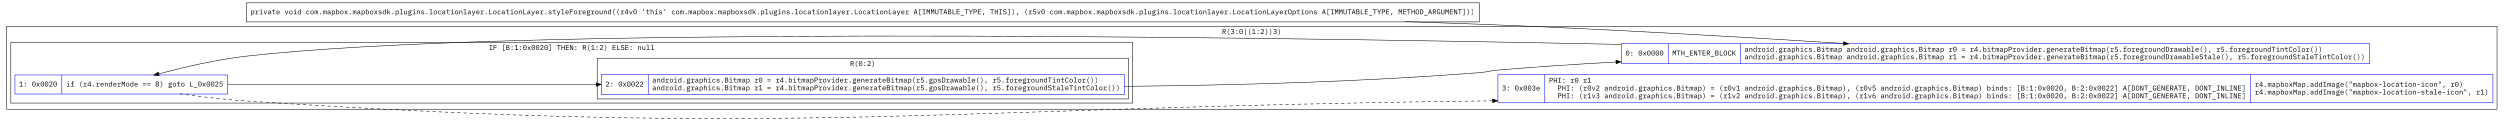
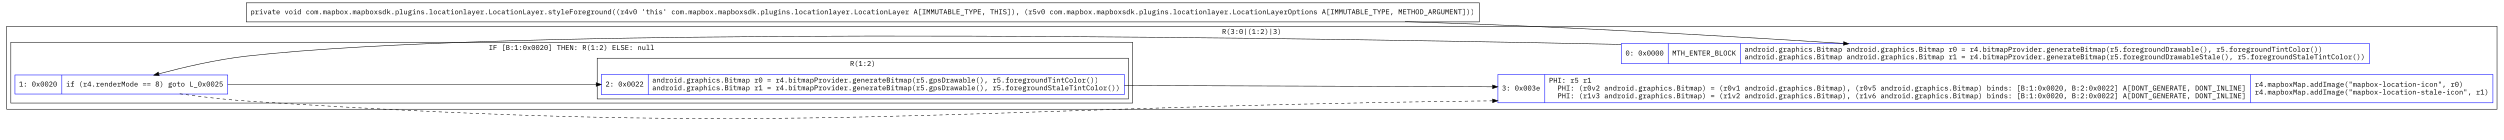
cluster "R(0:2)": label "R(0:2)" -> "R(1:2)"
edge "2: 0x0022" -> "0: 0x0000": now "2: 0x0022" -> "3: 0x003e"
node "3: 0x003e": text "PHI: r0 r1" -> "PHI: r5 r1"
